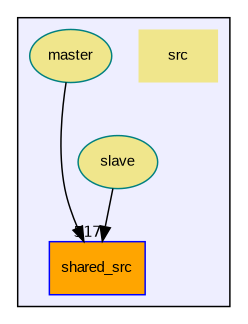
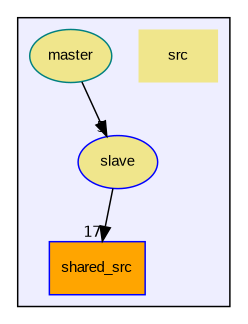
edge "master" -> "shared_src": now "master" -> "slave"
node "slave": color teal -> blue
